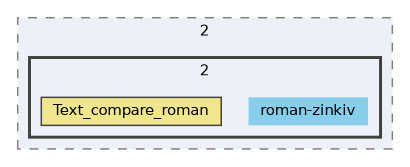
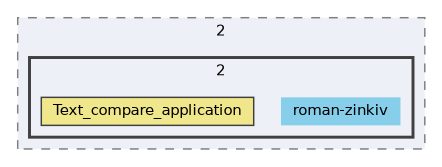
node "Text_compare_roman": label "Text_compare_roman" -> "Text_compare_application"
